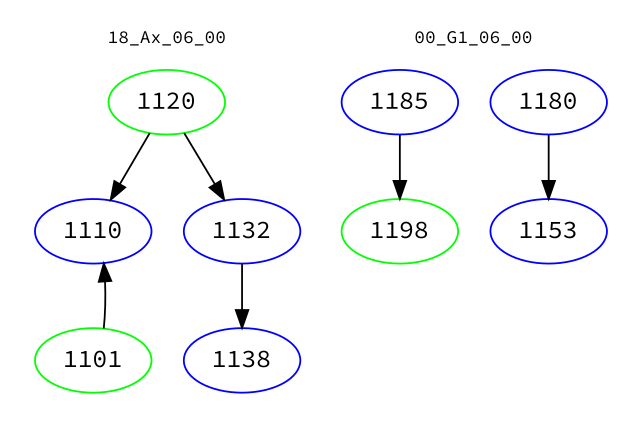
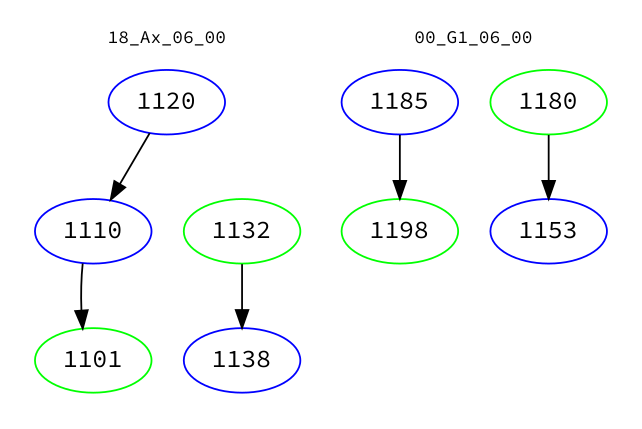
node "1120": color green -> blue
node "1180": color blue -> green
edge "1120" -> "1132": removed
node "1132": color blue -> green
edge "1101" -> "1110": reversed
